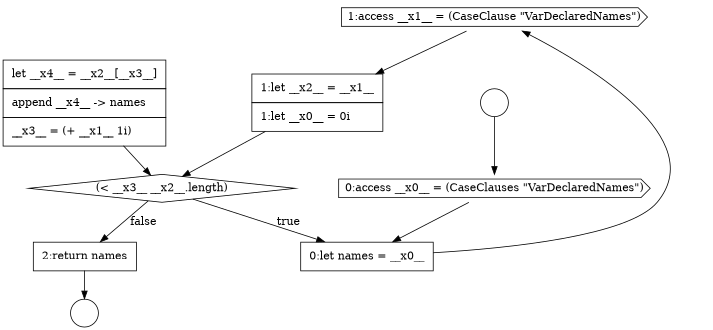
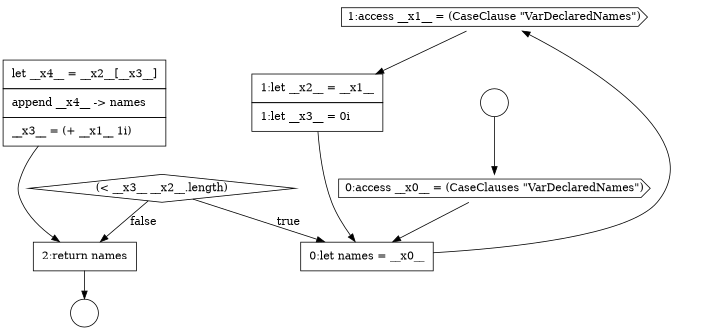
node "1:let __x2__ = __x1__": text "1:let __x0__ = 0i" -> "1:let __x3__ = 0i"
edge "1:let __x2__ = __x1__" -> "(< __x3__ __x2__.length)": now "1:let __x2__ = __x1__" -> "0:let names = __x0__"
edge "let __x4__ = __x2__[__x3__]" -> "(< __x3__ __x2__.length)": now "let __x4__ = __x2__[__x3__]" -> "2:return names"
